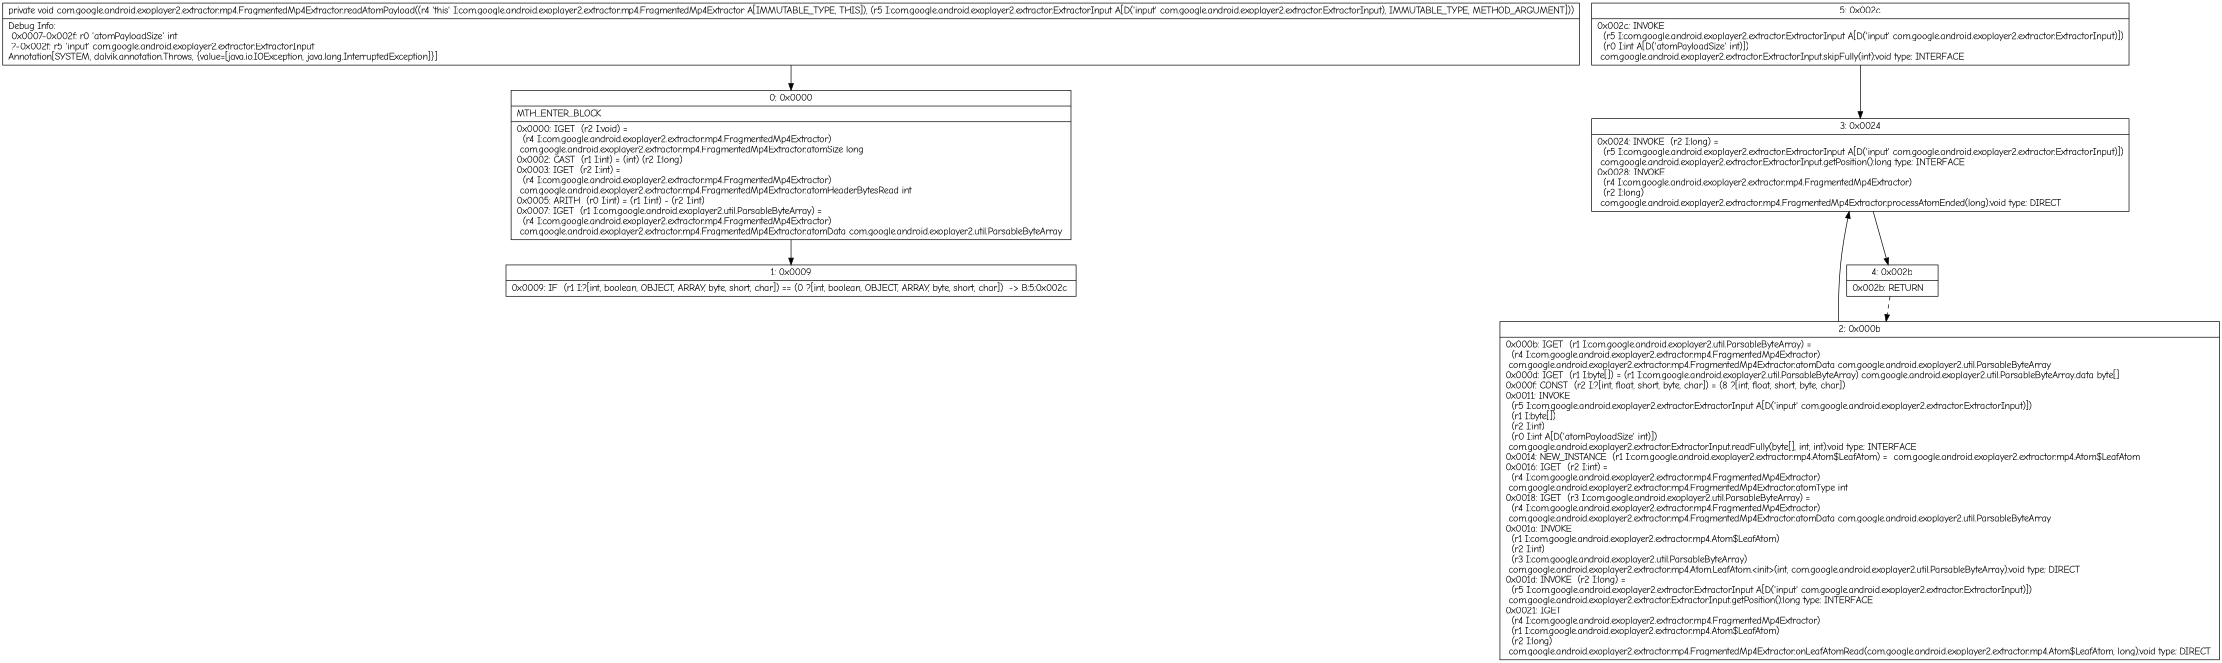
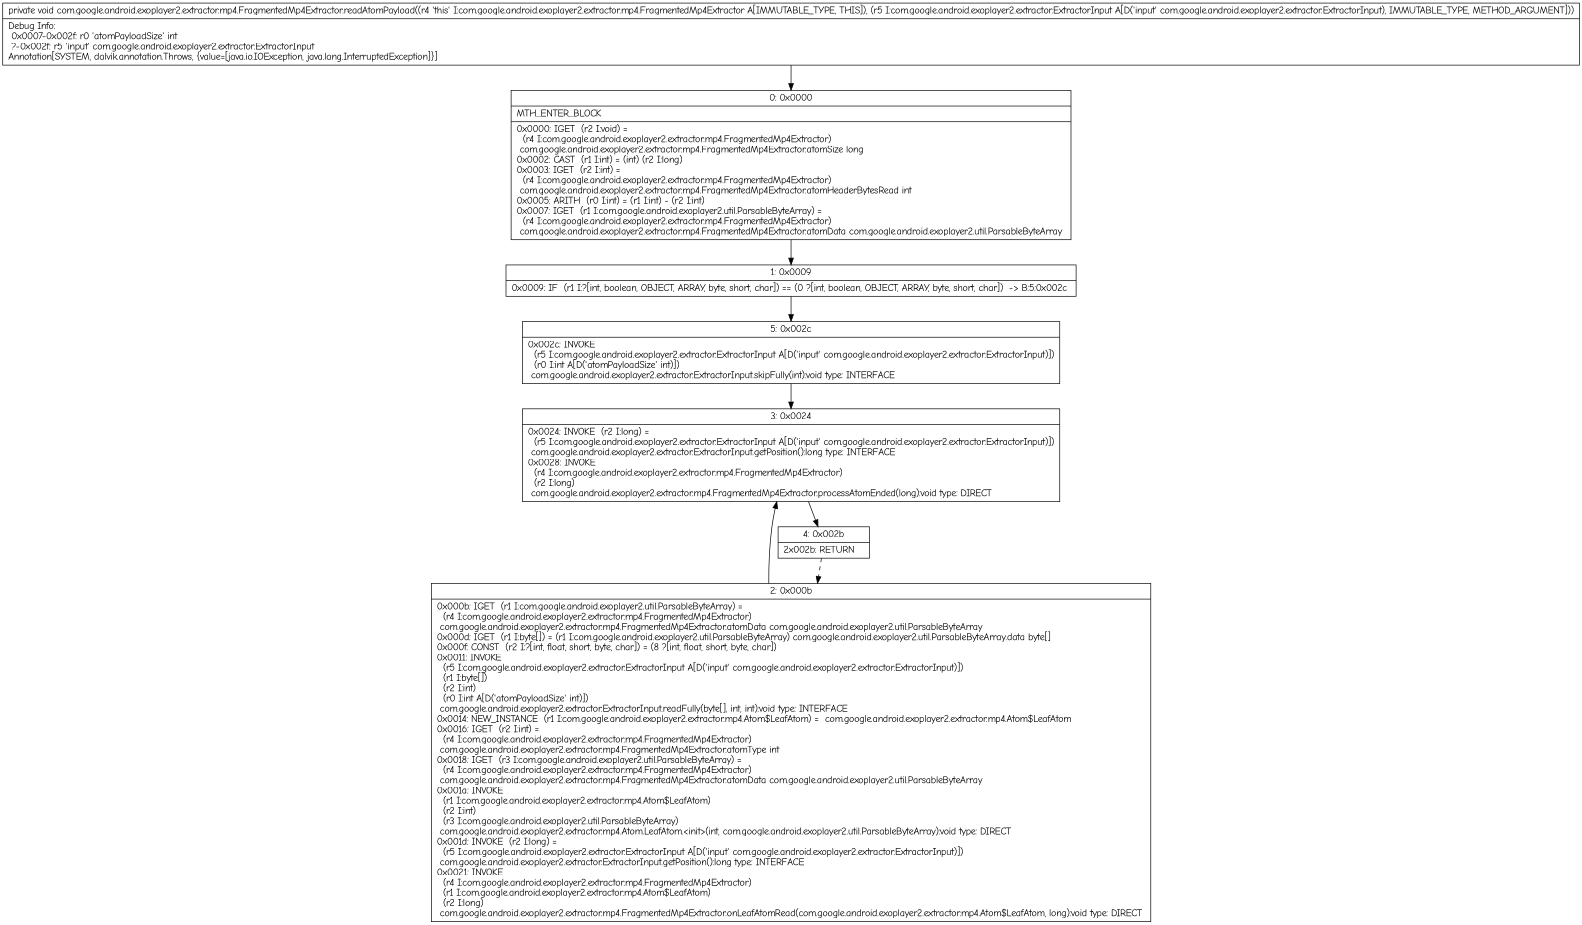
node "4: 0x002b": text "0x002b: RETURN" -> "2x002b: RETURN"
edge "1: 0x0009" -> "5: 0x002c": added
node "2: 0x000b": text "0x0021: IGET" -> "0x0021: INVOKE"
